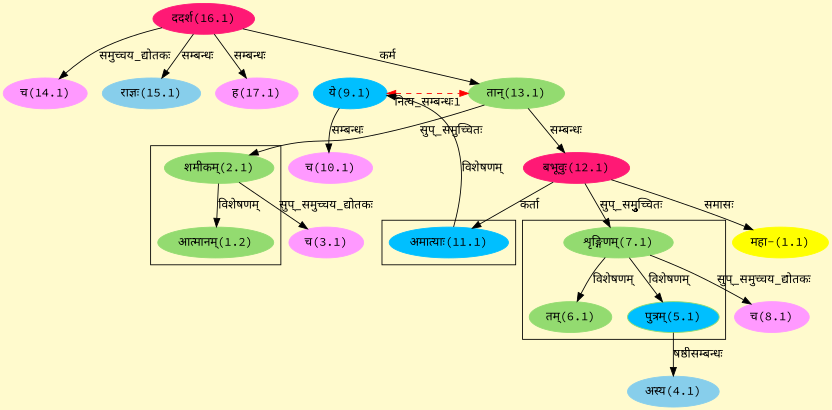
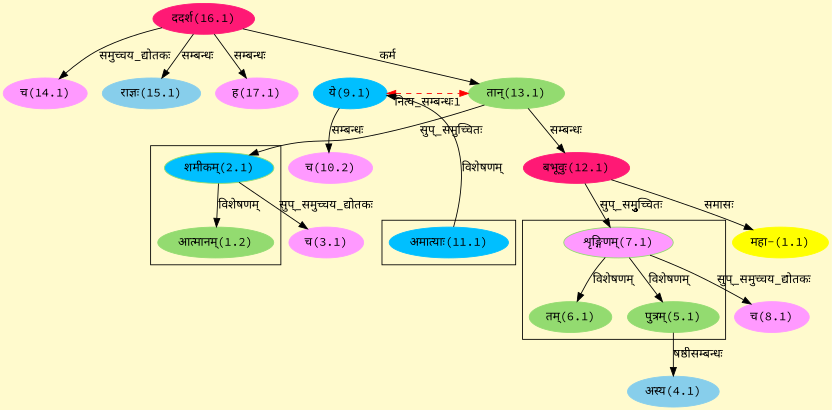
node "शमीकम्(2.1)": fillcolor #93db70 -> #00bfff
node "च(10.1)": label "च(10.1)" -> "च(10.2)"
edge "बभूवुः(12.1)" -> "अमात्याः(11.1)": removed, label "कर्ता"
node "शृङ्गिणम्(7.1)": fillcolor #93db70 -> #ff99ff
node "पुत्रम्(5.1)": fillcolor #00bfff -> #93db70
